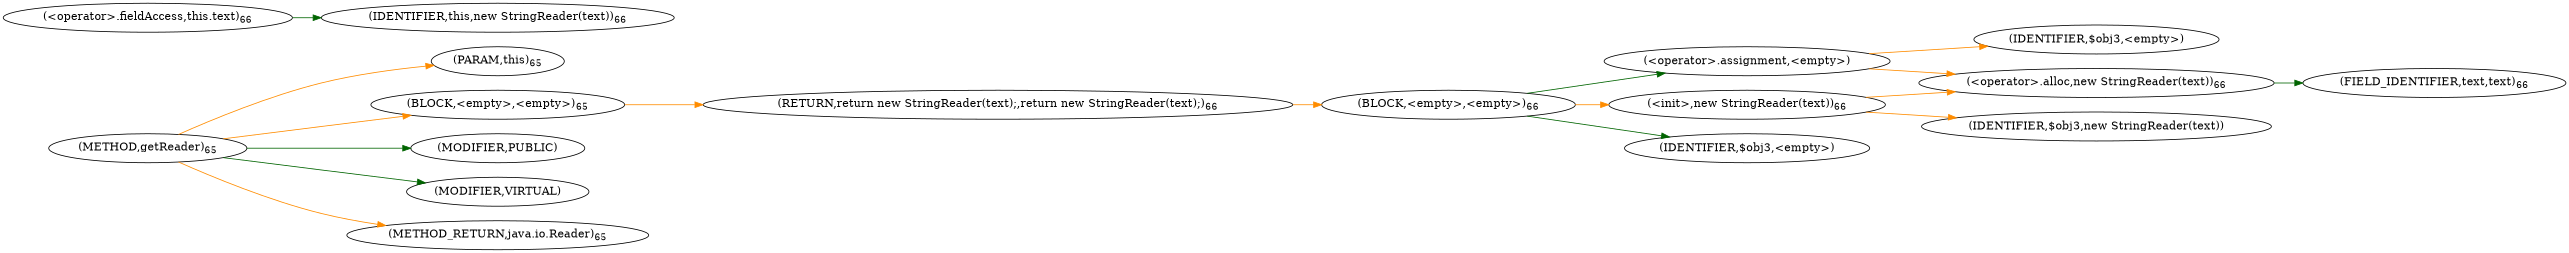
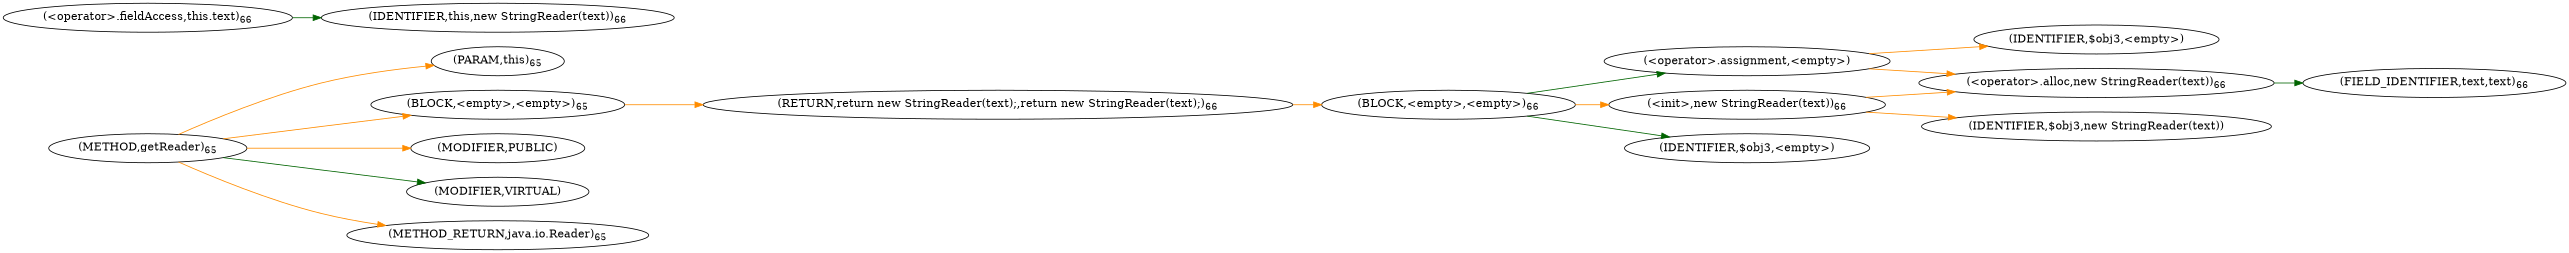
edge "(METHOD,getReader)" -> "(MODIFIER,PUBLIC)": color darkgreen -> darkorange
